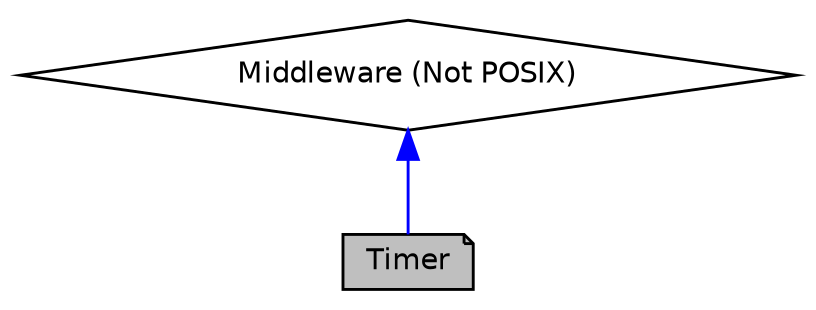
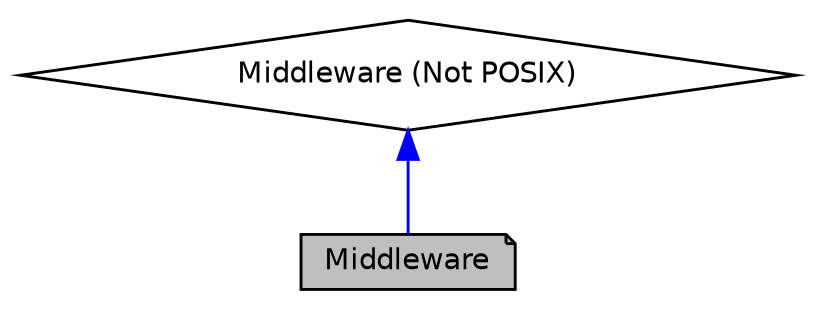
node "Timer": label "Timer" -> "Middleware"
